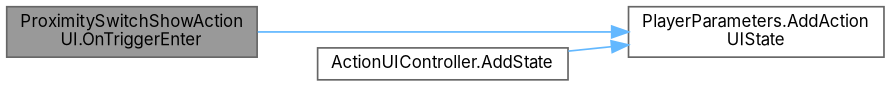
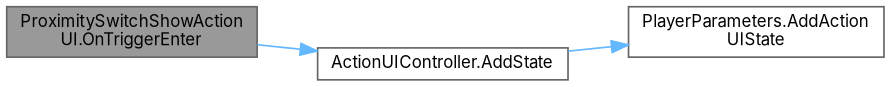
edge "ProximitySwitchShowAction UI.OnTriggerEnter" -> "PlayerParameters.AddAction UIState": now "ProximitySwitchShowAction UI.OnTriggerEnter" -> "ActionUIController.AddState"
